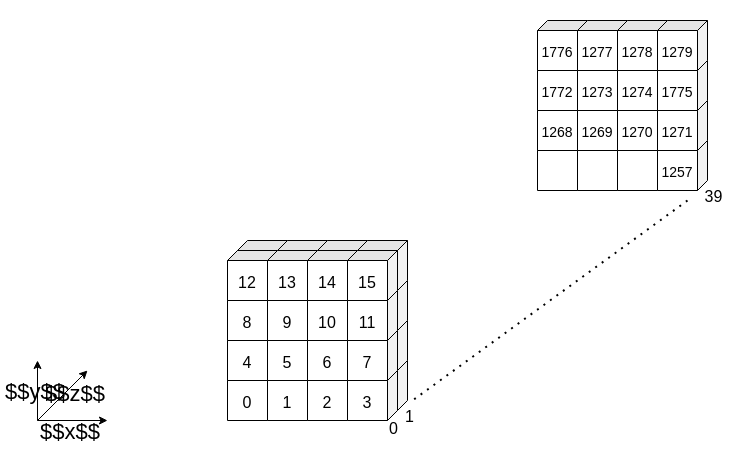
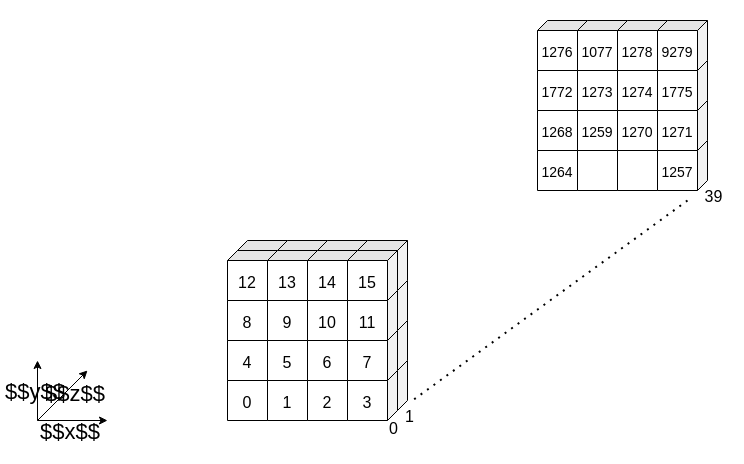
node "1776": label "1776" -> "1276"
node "1277": label "1277" -> "1077"
node "1279": label "1279" -> "9279"
node "1269": label "1269" -> "1259"
node "1264": added
